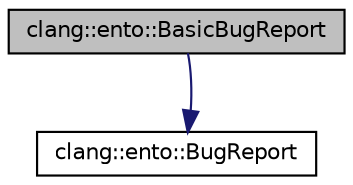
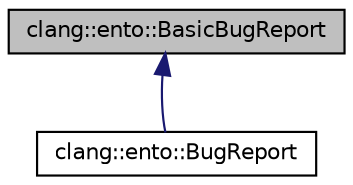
edge "clang::ento::BasicBugReport" -> "clang::ento::BugReport": reversed
